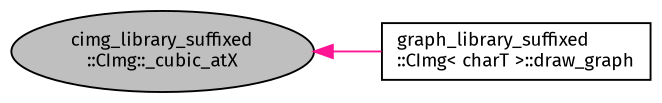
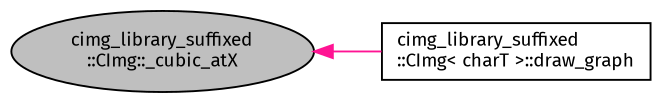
node "graph_library_suffixed ::CImg< charT >::draw_graph": label "graph_library_suffixed ::CImg< charT >::draw_graph" -> "cimg_library_suffixed ::CImg< charT >::draw_graph"
